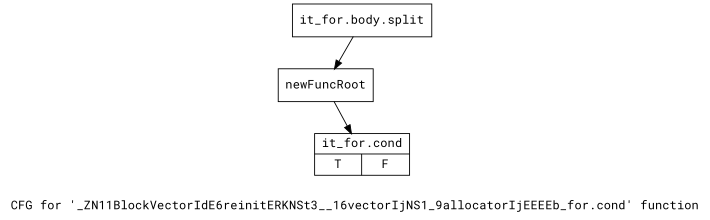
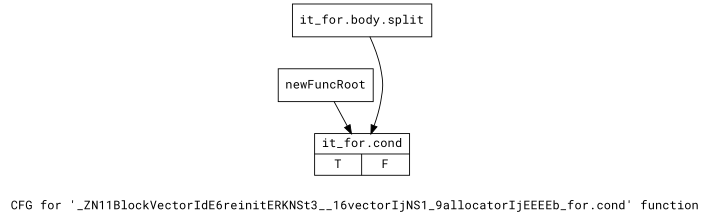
edge "it_for.body.split" -> "newFuncRoot": now "it_for.body.split" -> "it_for.cond"
